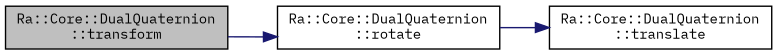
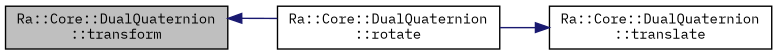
edge "Ra::Core::DualQuaternion ::transform" -> "Ra::Core::DualQuaternion ::rotate": reversed
